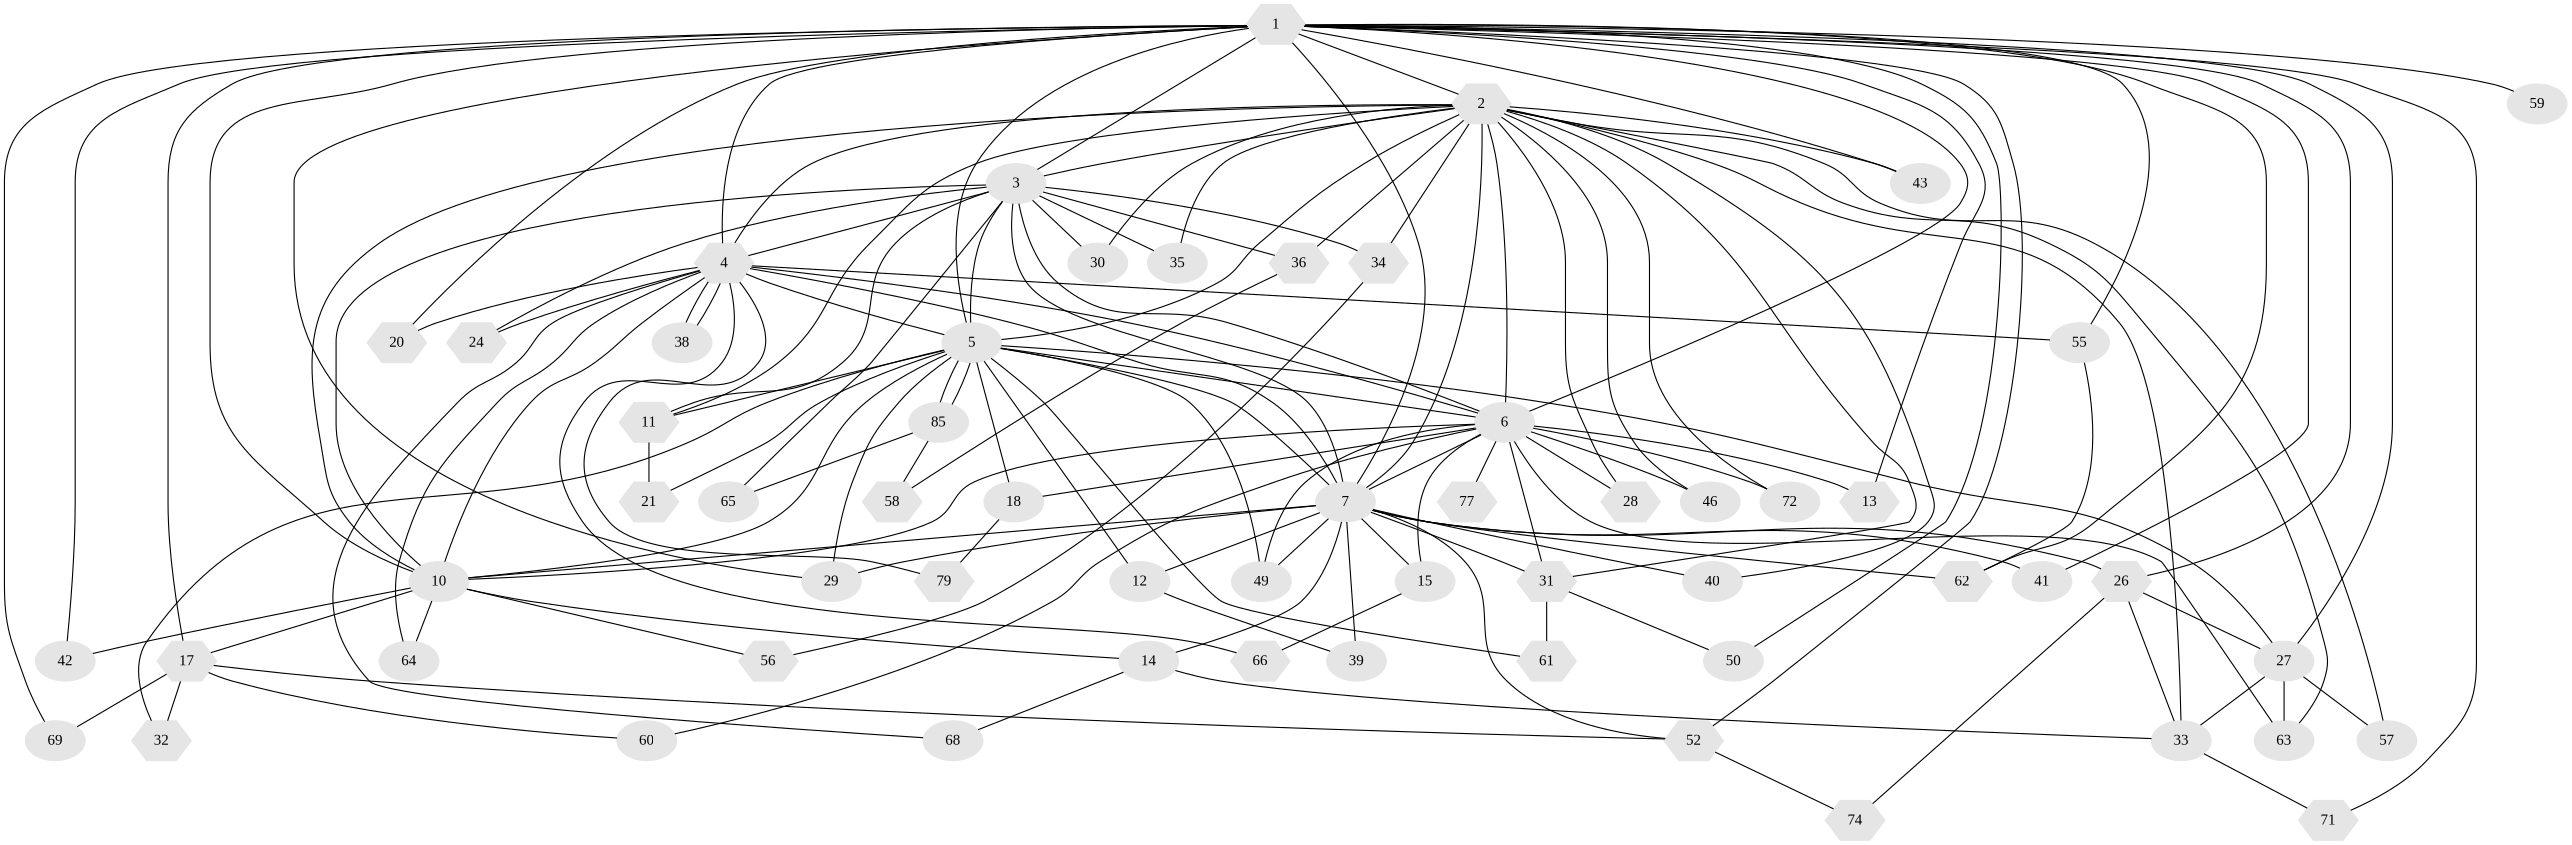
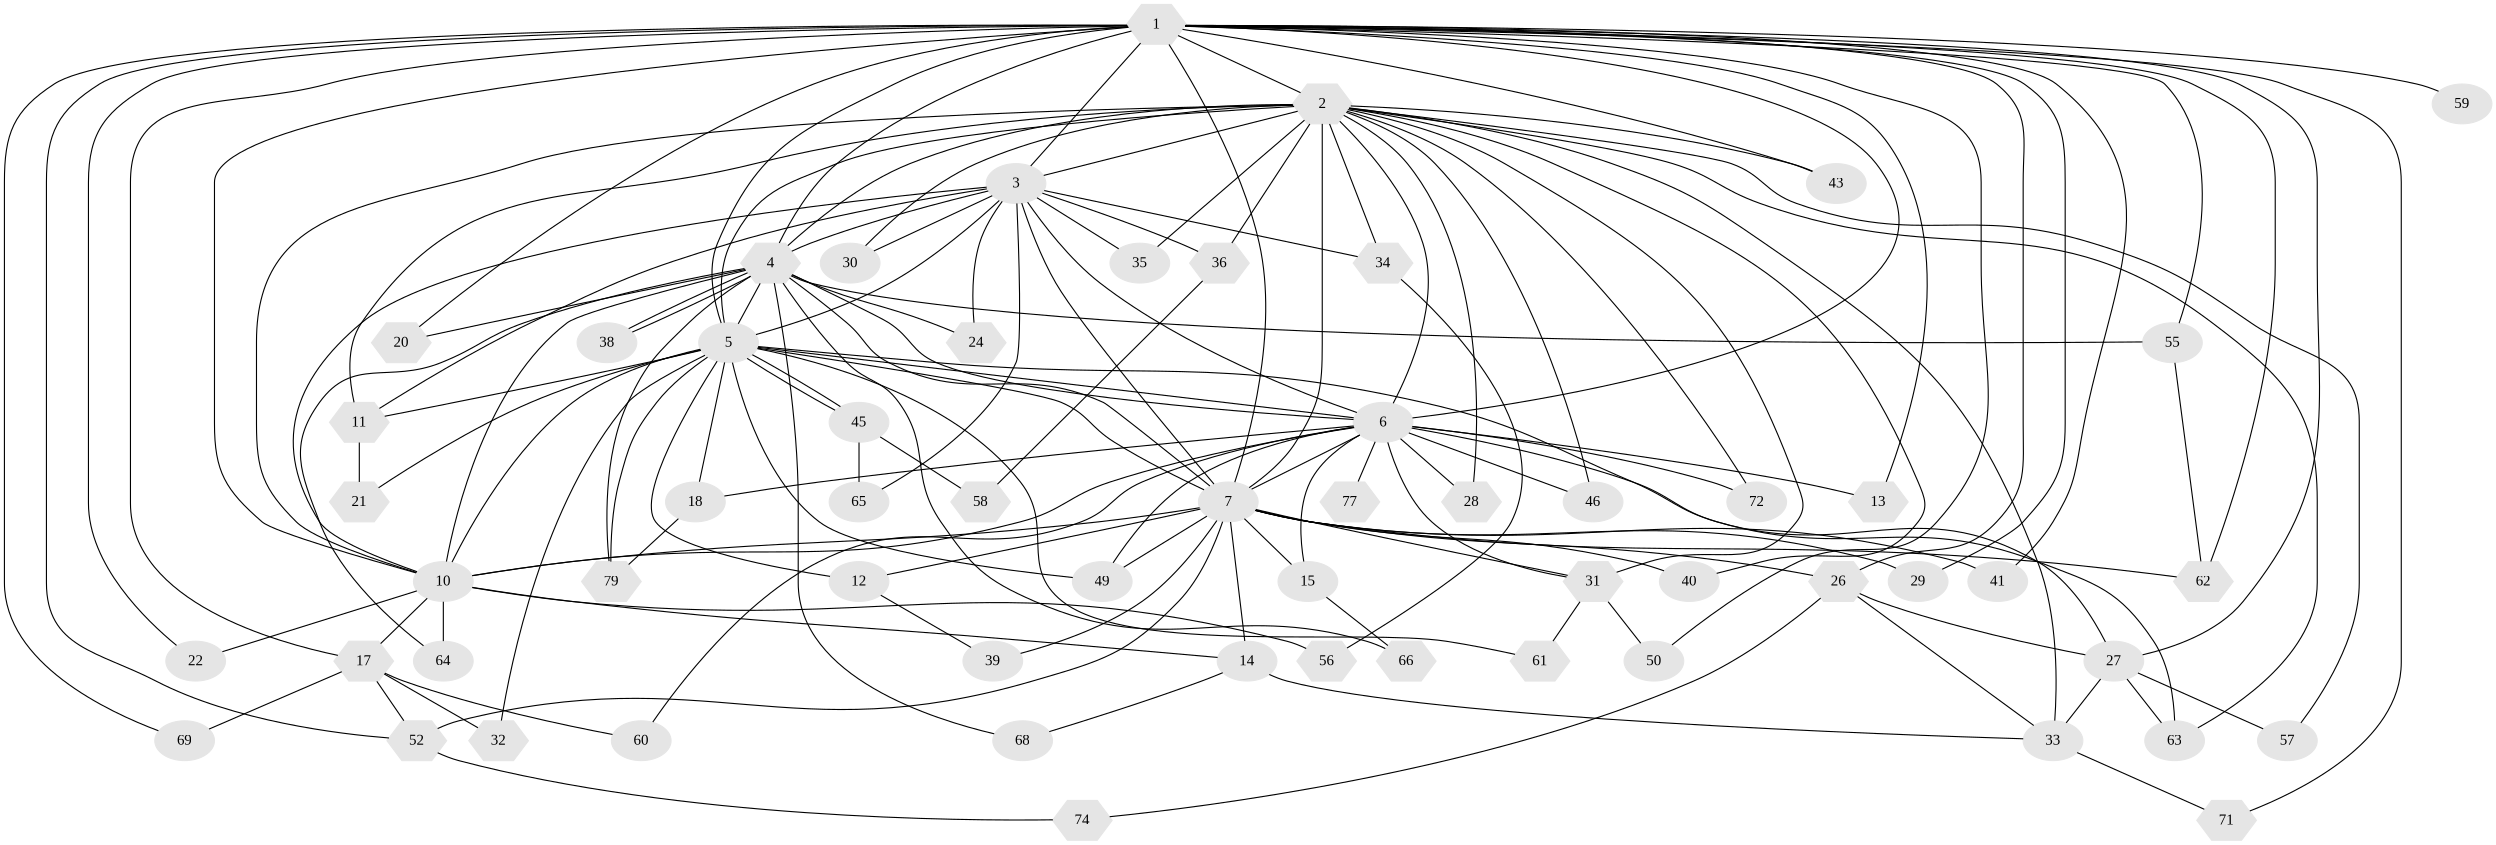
node "85": label "85" -> "45"
edge "5" -- "29": now "5" -- "79"
node "42": label "42" -> "22"
